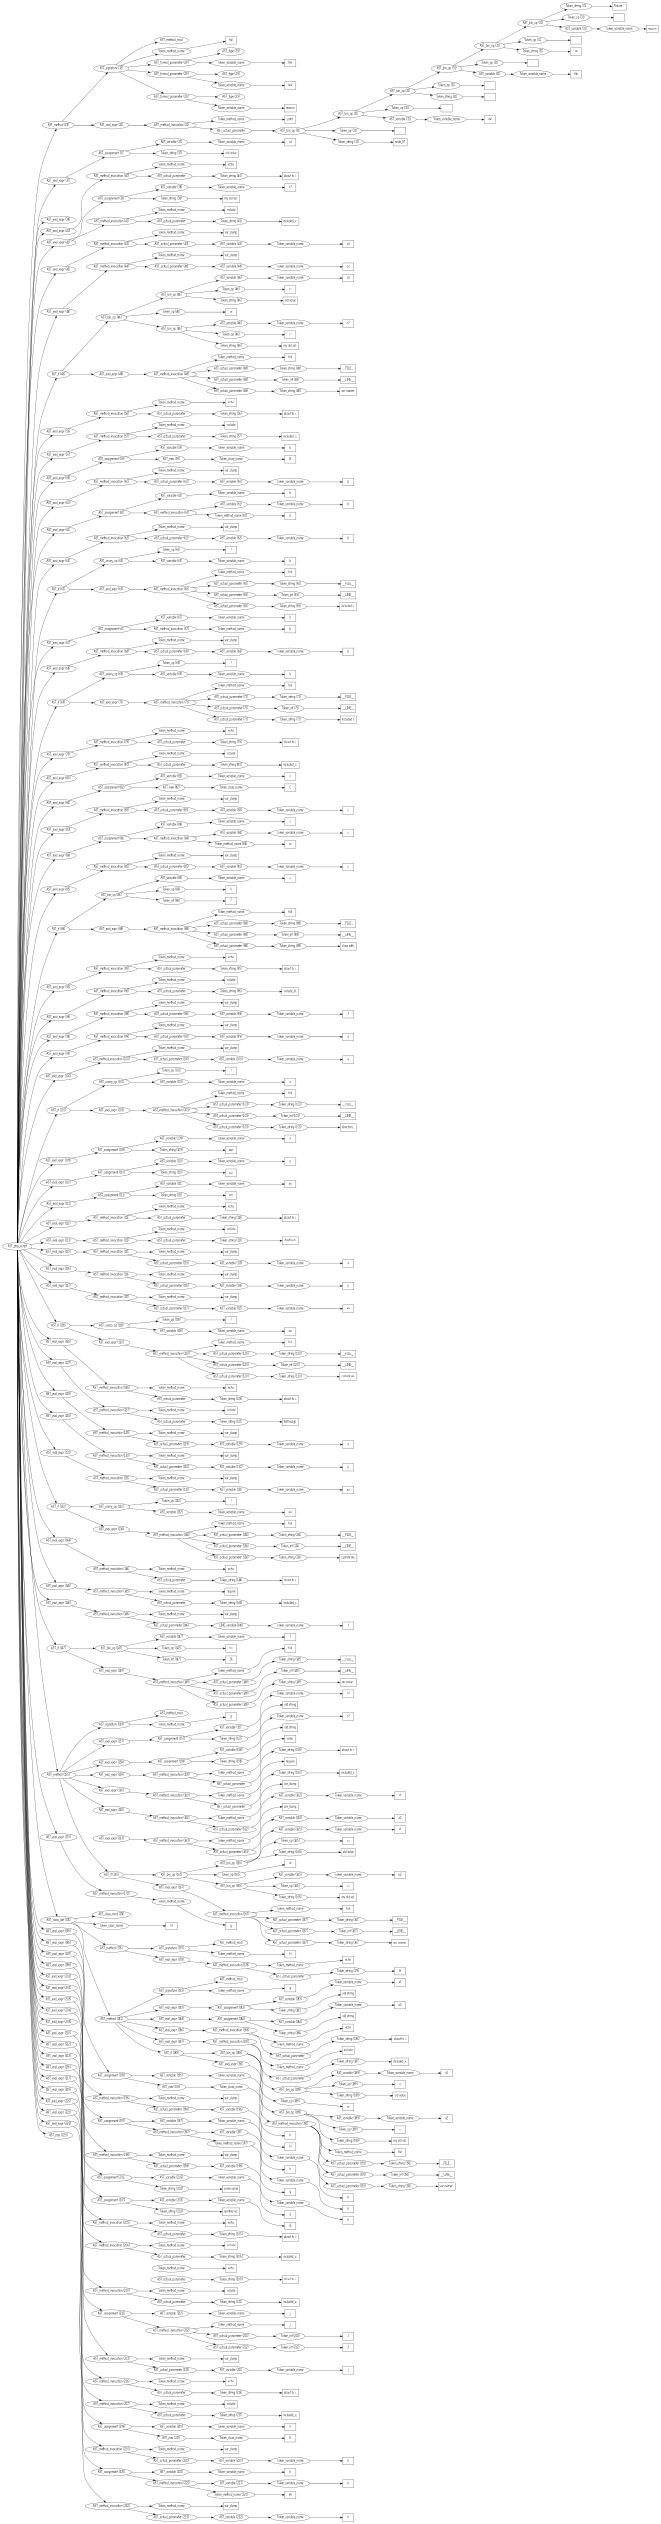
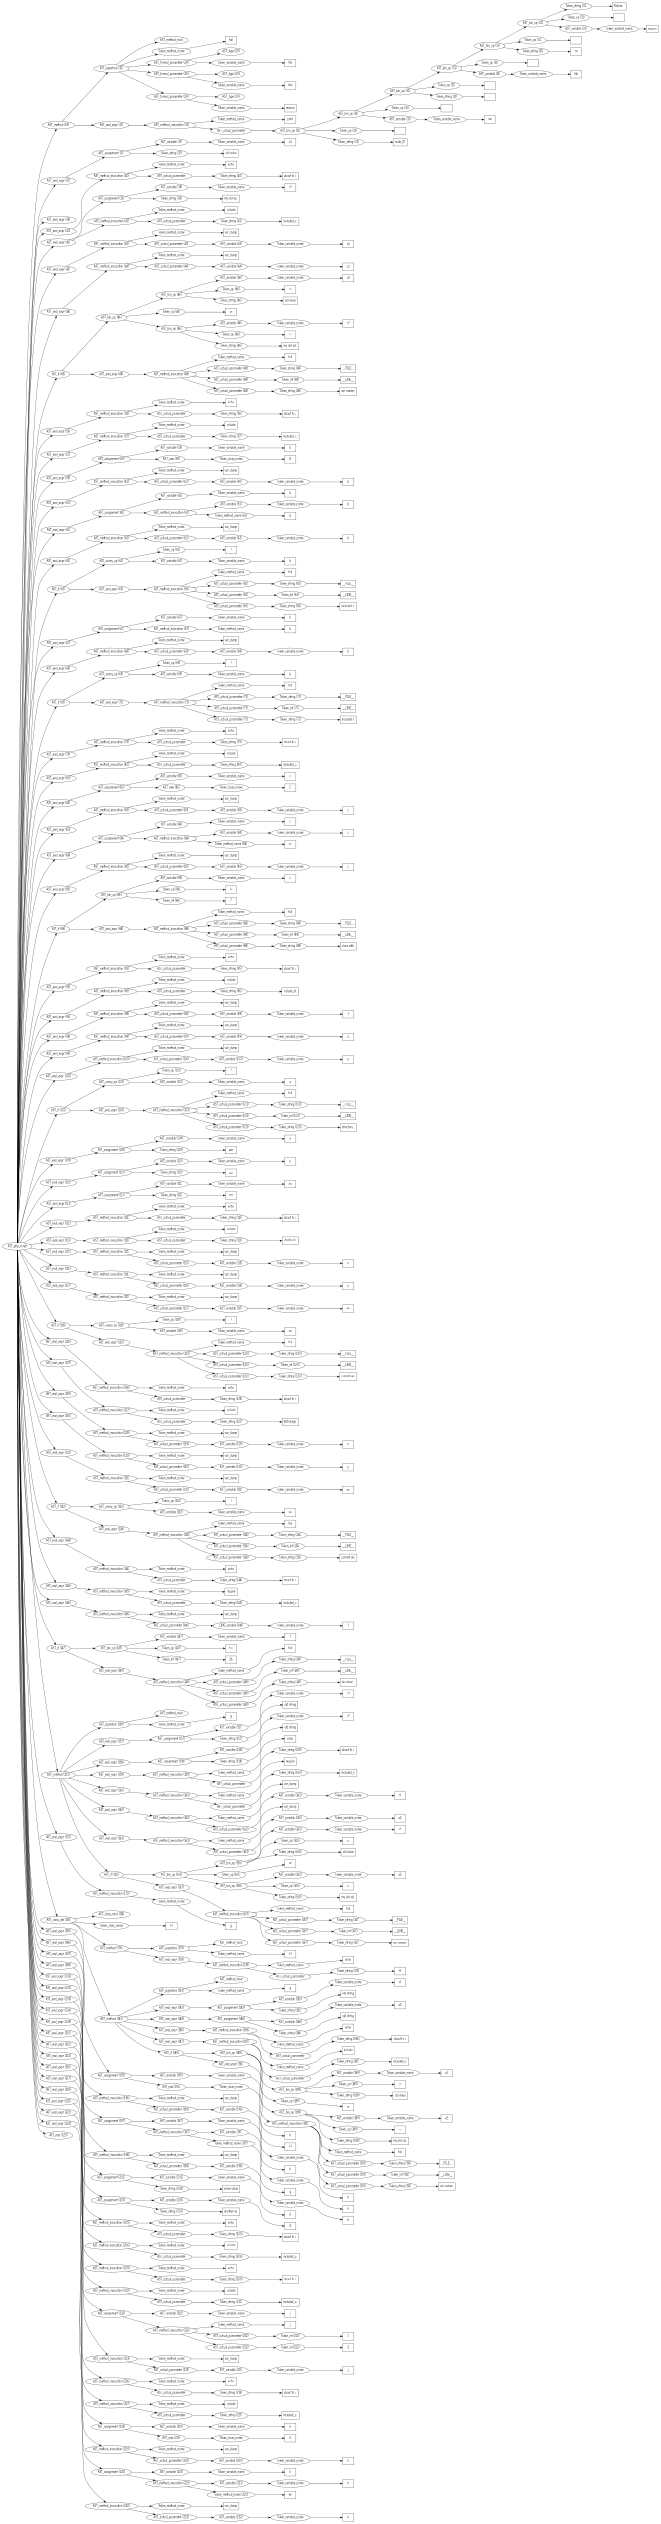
edge "AST_method (155)" -> "AST_eval_expr (163)": added
node "AST_method_invocation (209)": added
